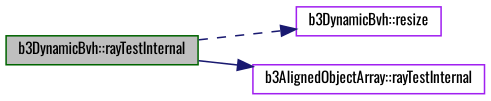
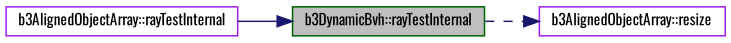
node "b3DynamicBvh::resize": label "b3DynamicBvh::resize" -> "b3AlignedObjectArray::resize"
edge "b3DynamicBvh::rayTestInternal" -> "b3AlignedObjectArray::rayTestInternal": reversed
